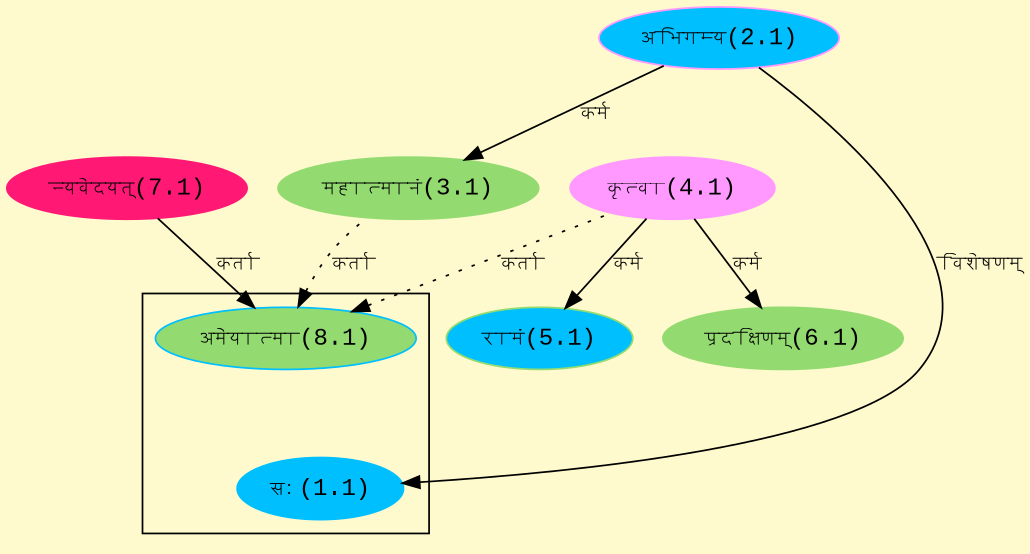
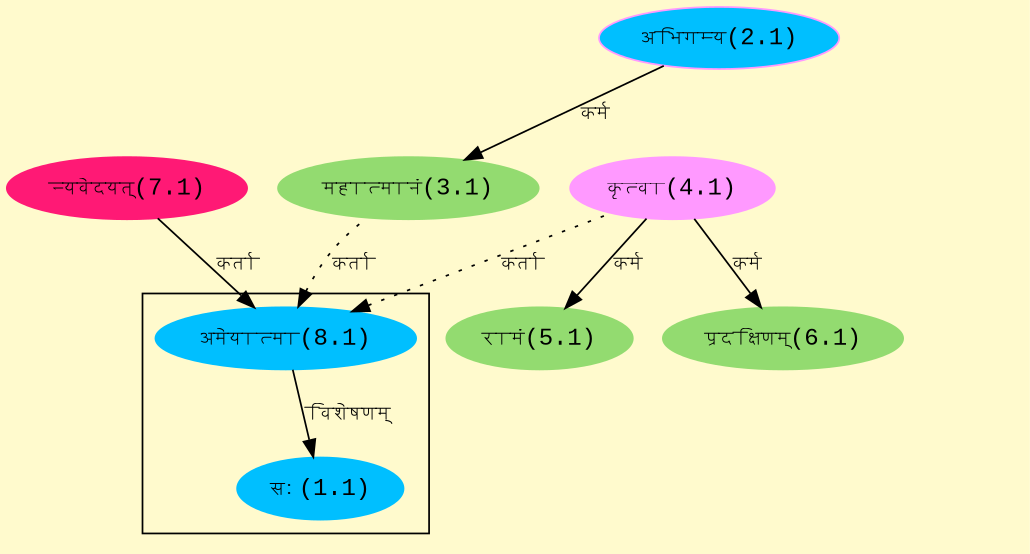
node "अमेयात्मा(8.1)": fillcolor #93db70 -> #00bfff
node "रामं(5.1)": fillcolor #00bfff -> #93db70
edge "अभिगम्य(2.1)" -> "सः(1.1)": now "अमेयात्मा(8.1)" -> "सः(1.1)"
